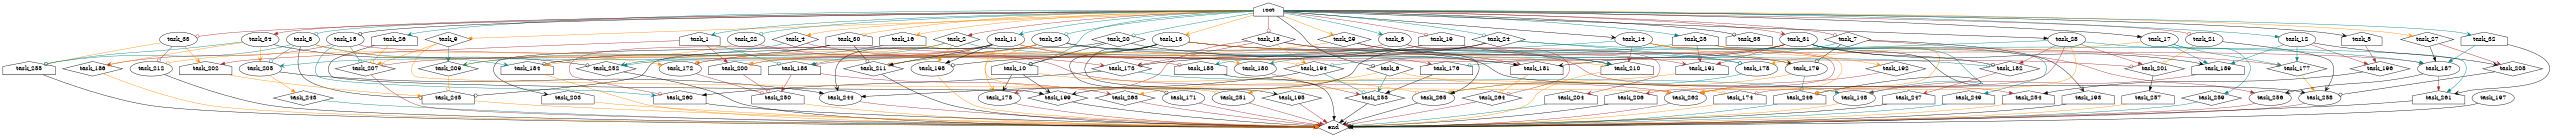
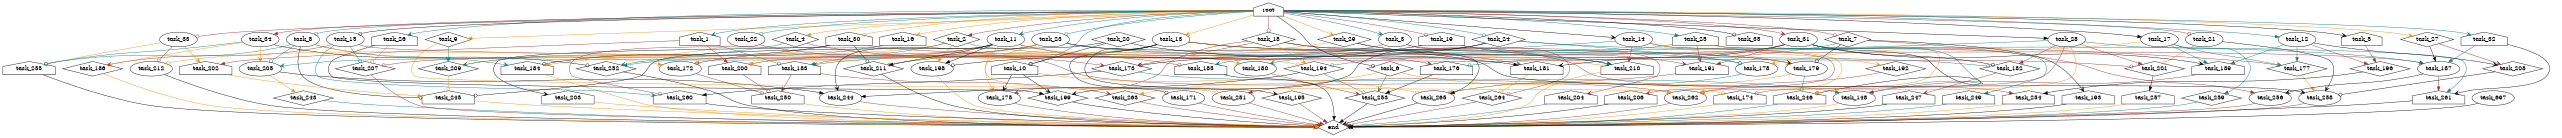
edge "root" -> "task_20": removed
edge "task_9" -> "task_207": removed
edge "task_191" -> "task_251": color darkorange -> brown
node "task_197": label "task_197" -> "task_697"
